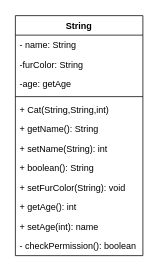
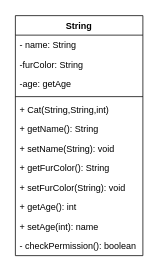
node "+ setName(String): int": label "+ setName(String): int" -> "+ setName(String): void"
node "+ boolean(): String": label "+ boolean(): String" -> "+ getFurColor(): String"
